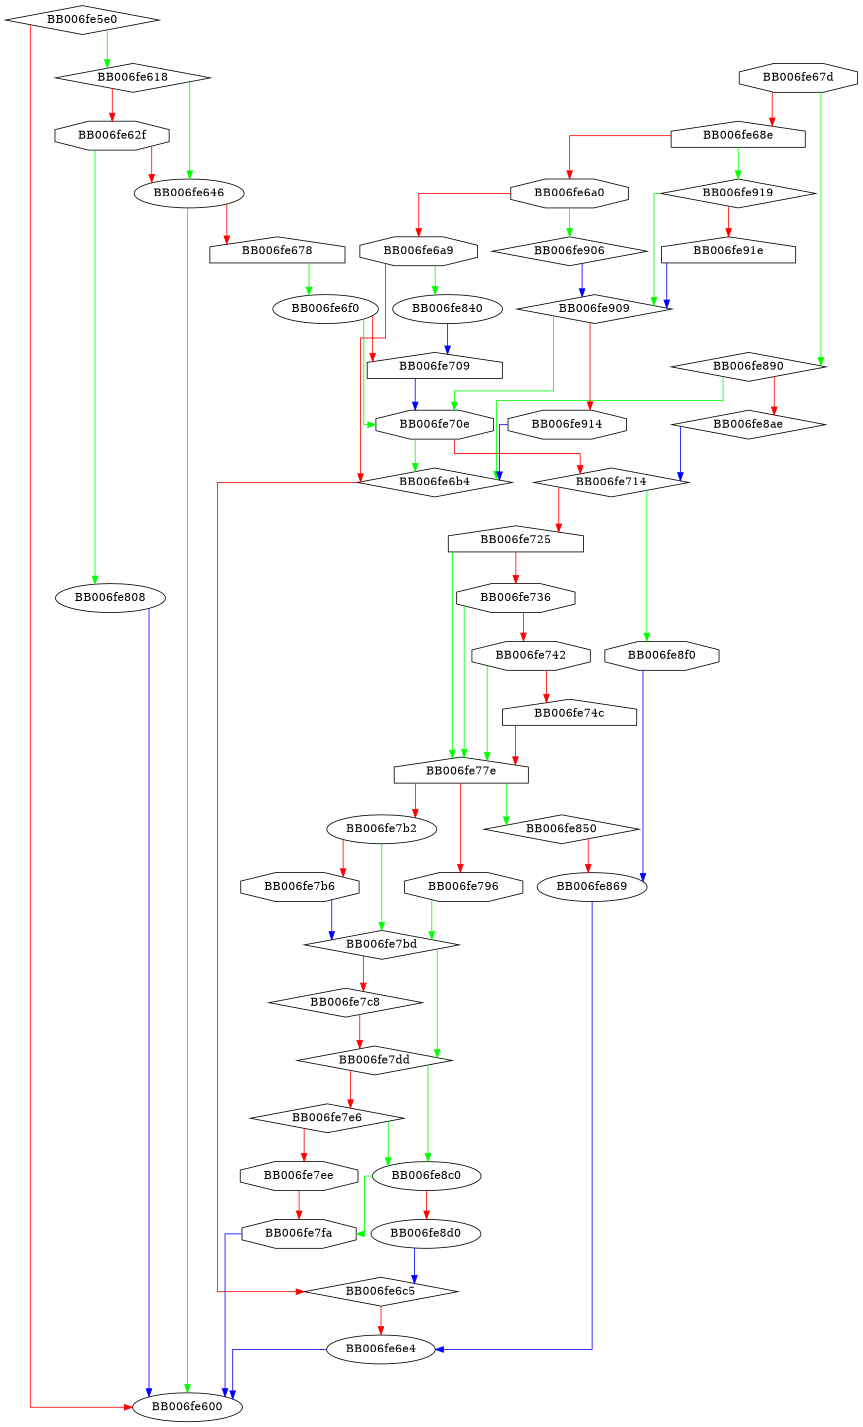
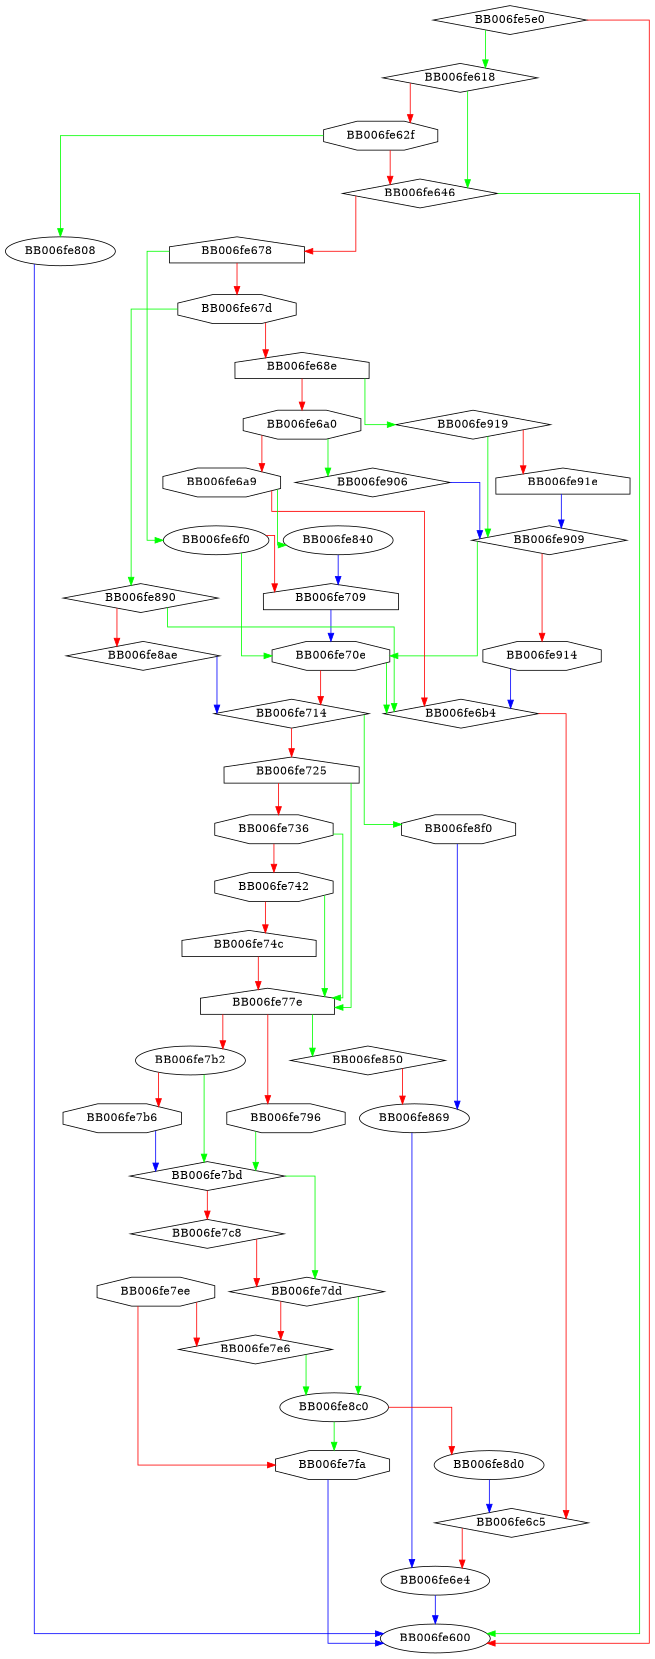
node "BB006fe646": shape ellipse -> diamond
edge "BB006fe678" -> "BB006fe67d": added
edge "BB006fe7e6" -> "BB006fe7ee": reversed
